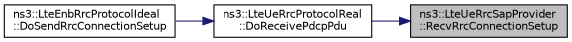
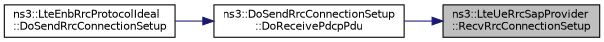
node "ns3::LteUeRrcProtocolReal ::DoReceivePdcpPdu": label "ns3::LteUeRrcProtocolReal ::DoReceivePdcpPdu" -> "ns3::DoSendRrcConnectionSetup ::DoReceivePdcpPdu"
